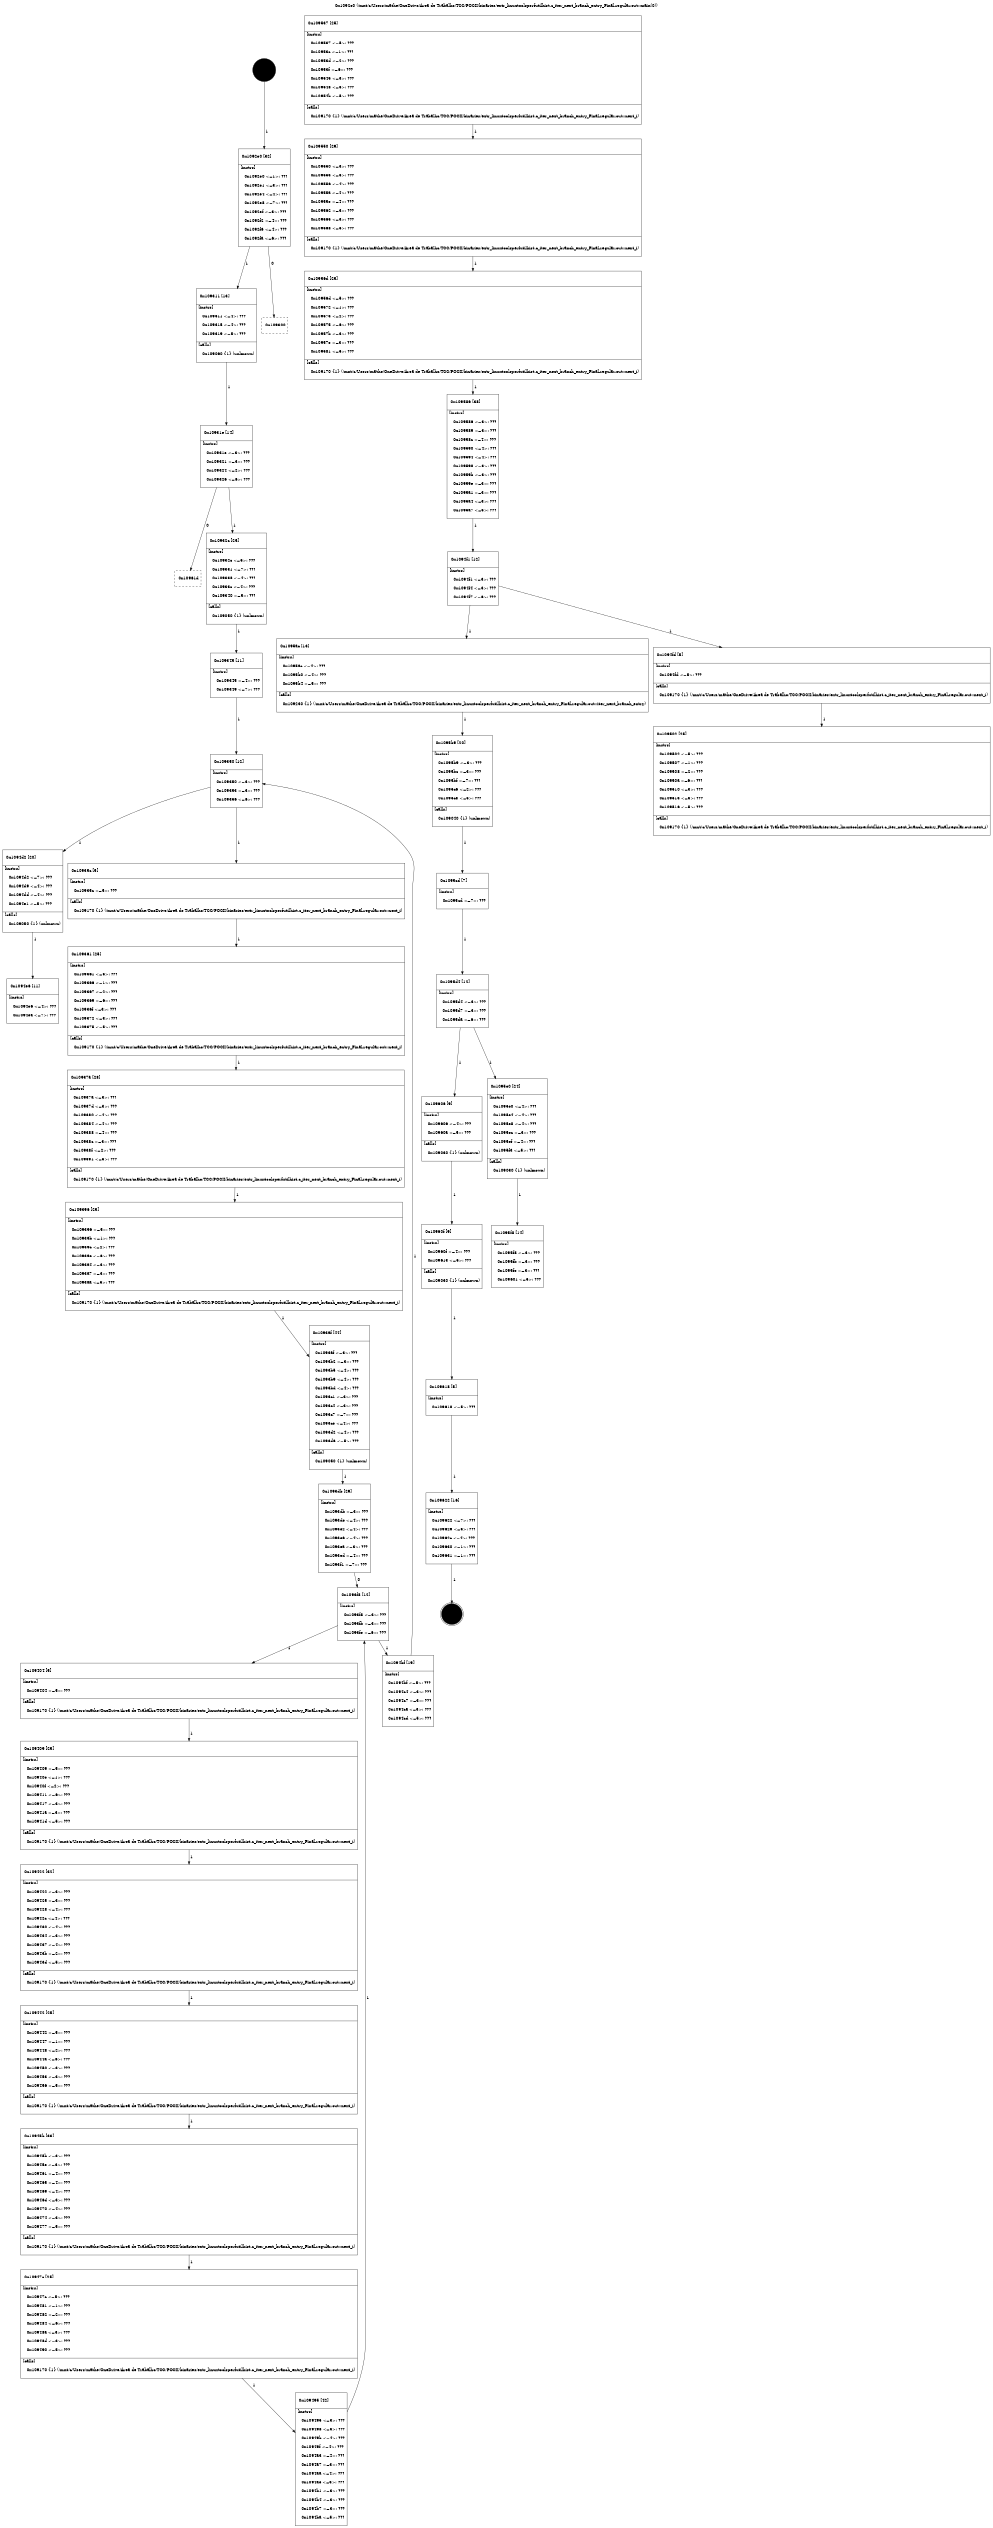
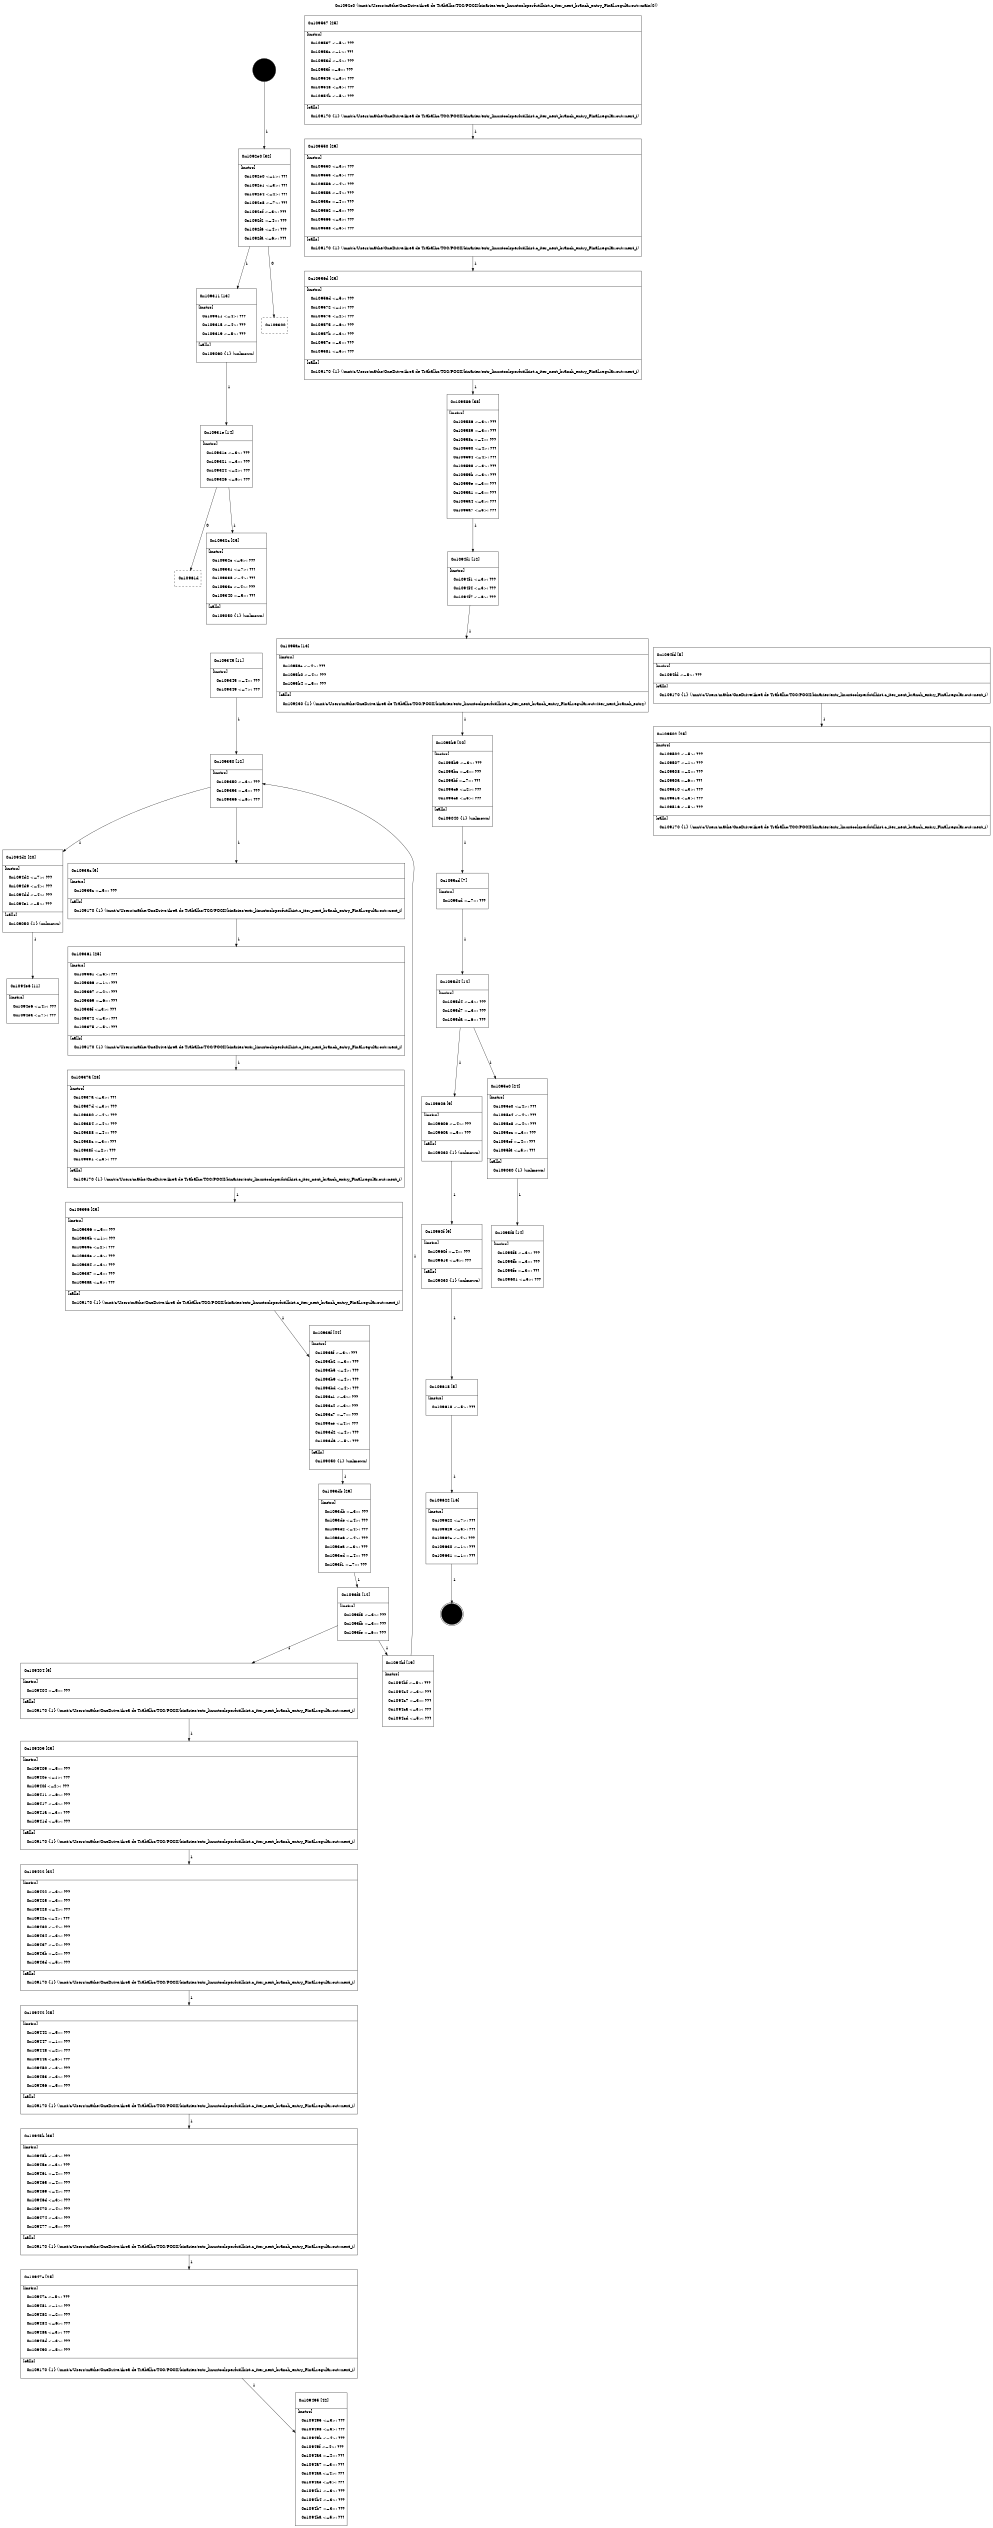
edge "0x1094f1 [12]" -> "0x1094fd [5]": removed, label "1"
edge "0x10932c [25]" -> "0x109345 [11]": removed, label "1"
edge "0x1093db [29]" -> "0x1093f8 [12]": label " 0" -> " 1"
edge "0x109495 [42]" -> "0x1093f8 [12]": removed, label "1"
